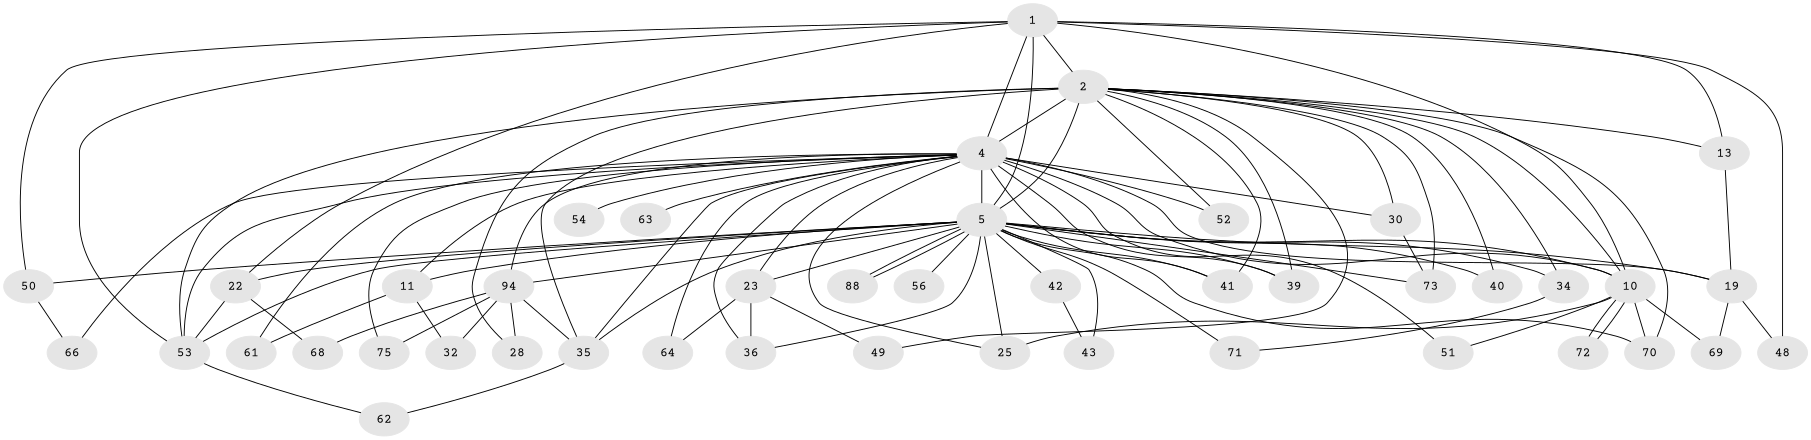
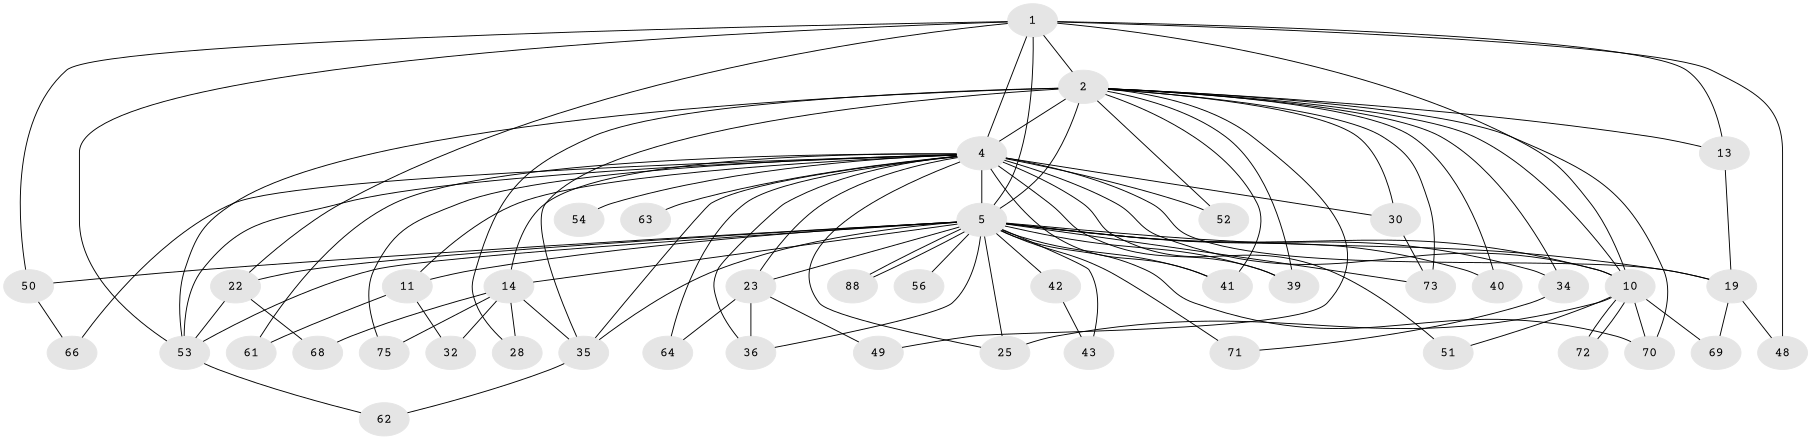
node "94": label "94" -> "14"
